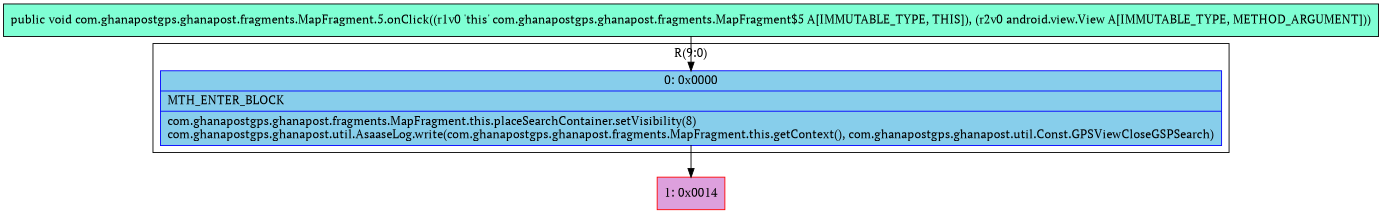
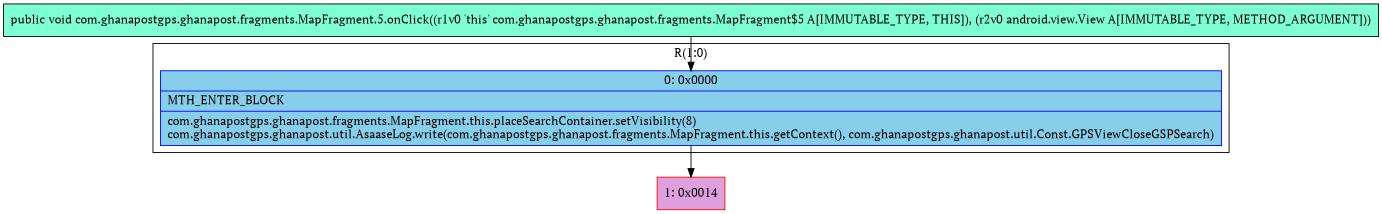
cluster "R(9:0)": label "R(9:0)" -> "R(1:0)"
